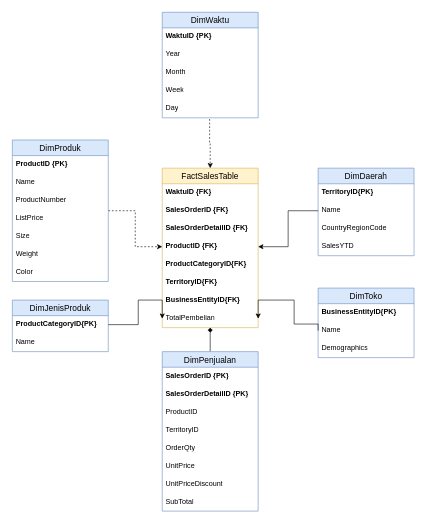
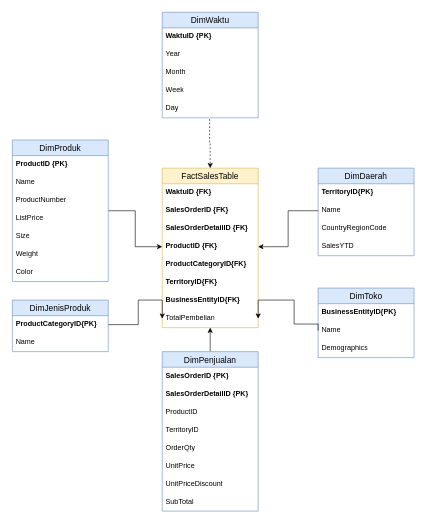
edge "DimProduk" -> "ProductID {FK}": style dashed -> solid
edge "DimPenjualan" -> "FactSalesTable": arrowhead diamond -> classic
